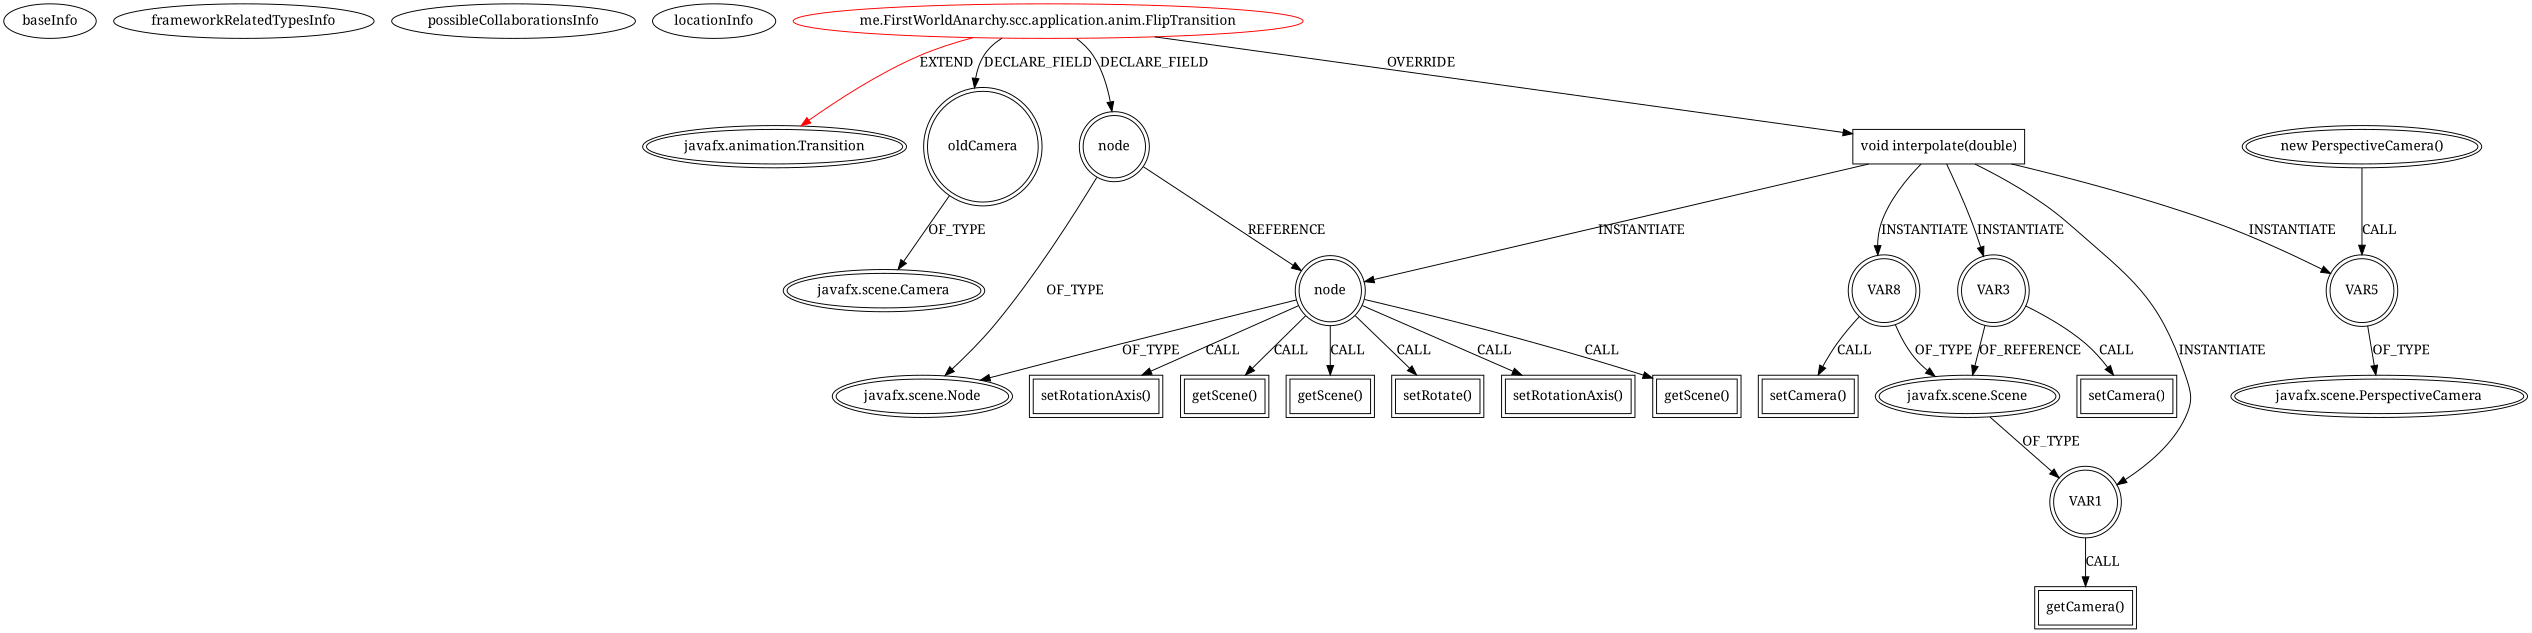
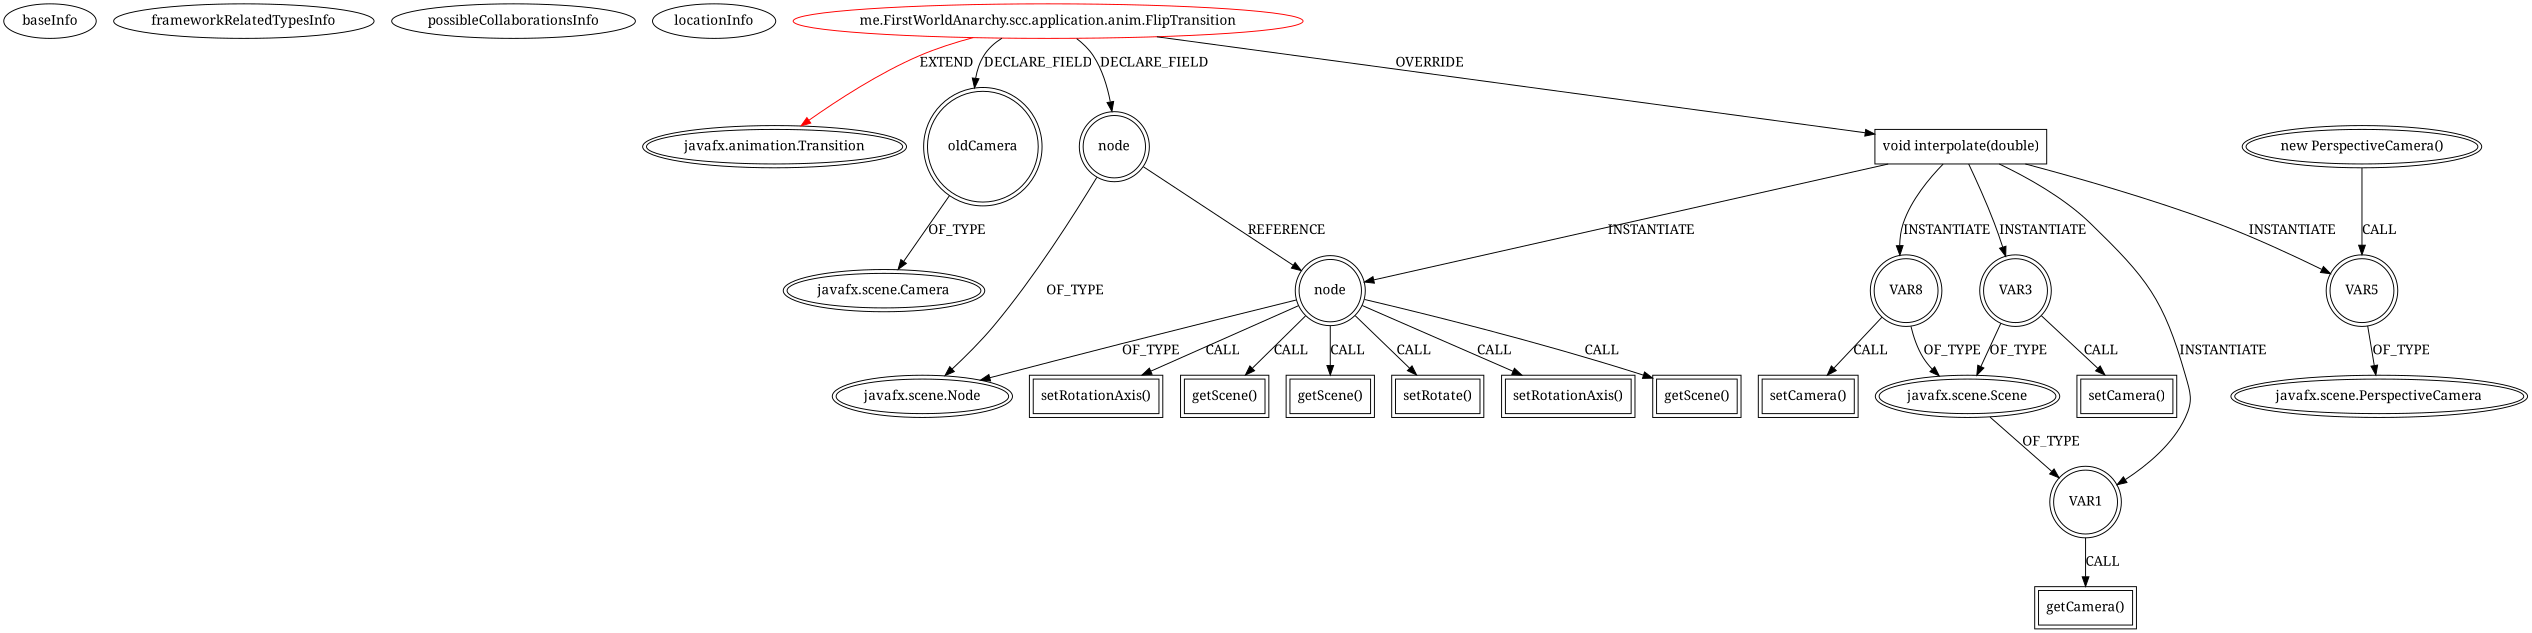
edge "VAR3" -> "javafx.scene.Scene": label "OF_REFERENCE" -> "OF_TYPE"
